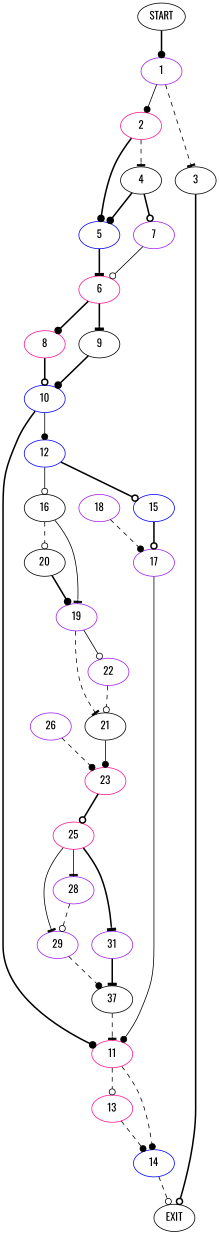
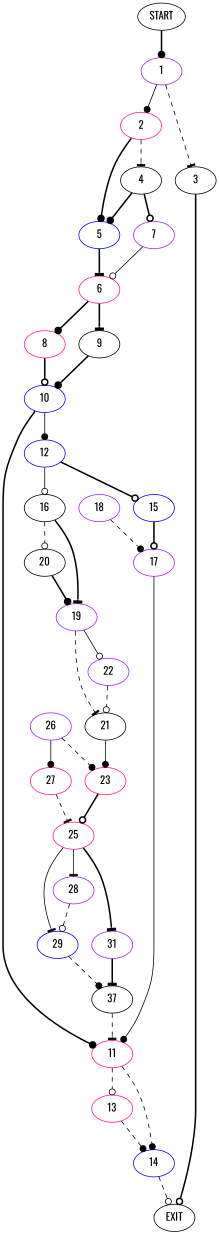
edge "16" -> "19": style solid -> bold
node "27": added
node "29": color purple -> blue
